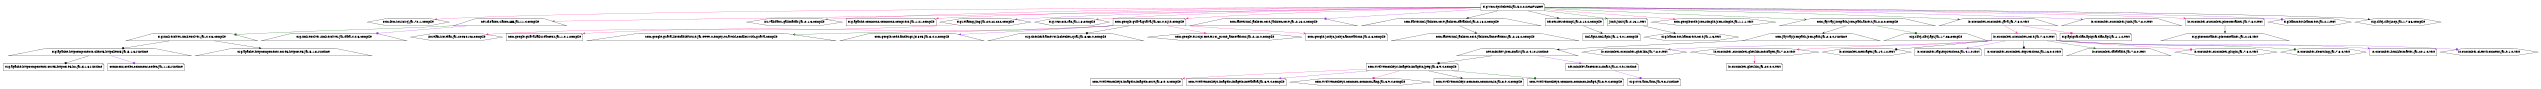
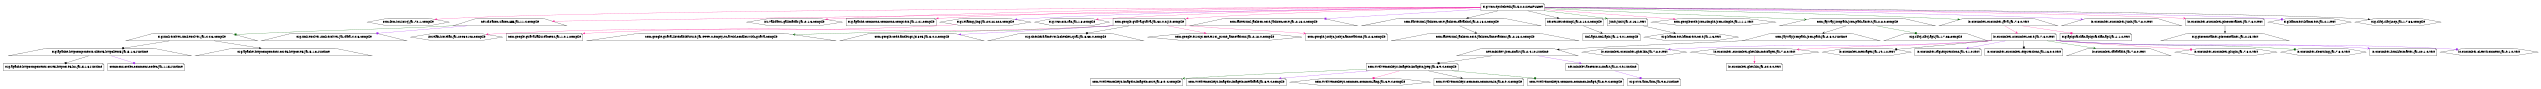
edge "com.twelvemonkeys.imageio:imageio-jpeg:jar:3.9.4:compile" -> "com.twelvemonkeys.imageio:imageio-core:jar:3.9.4:compile": color deeppink -> darkgreen
